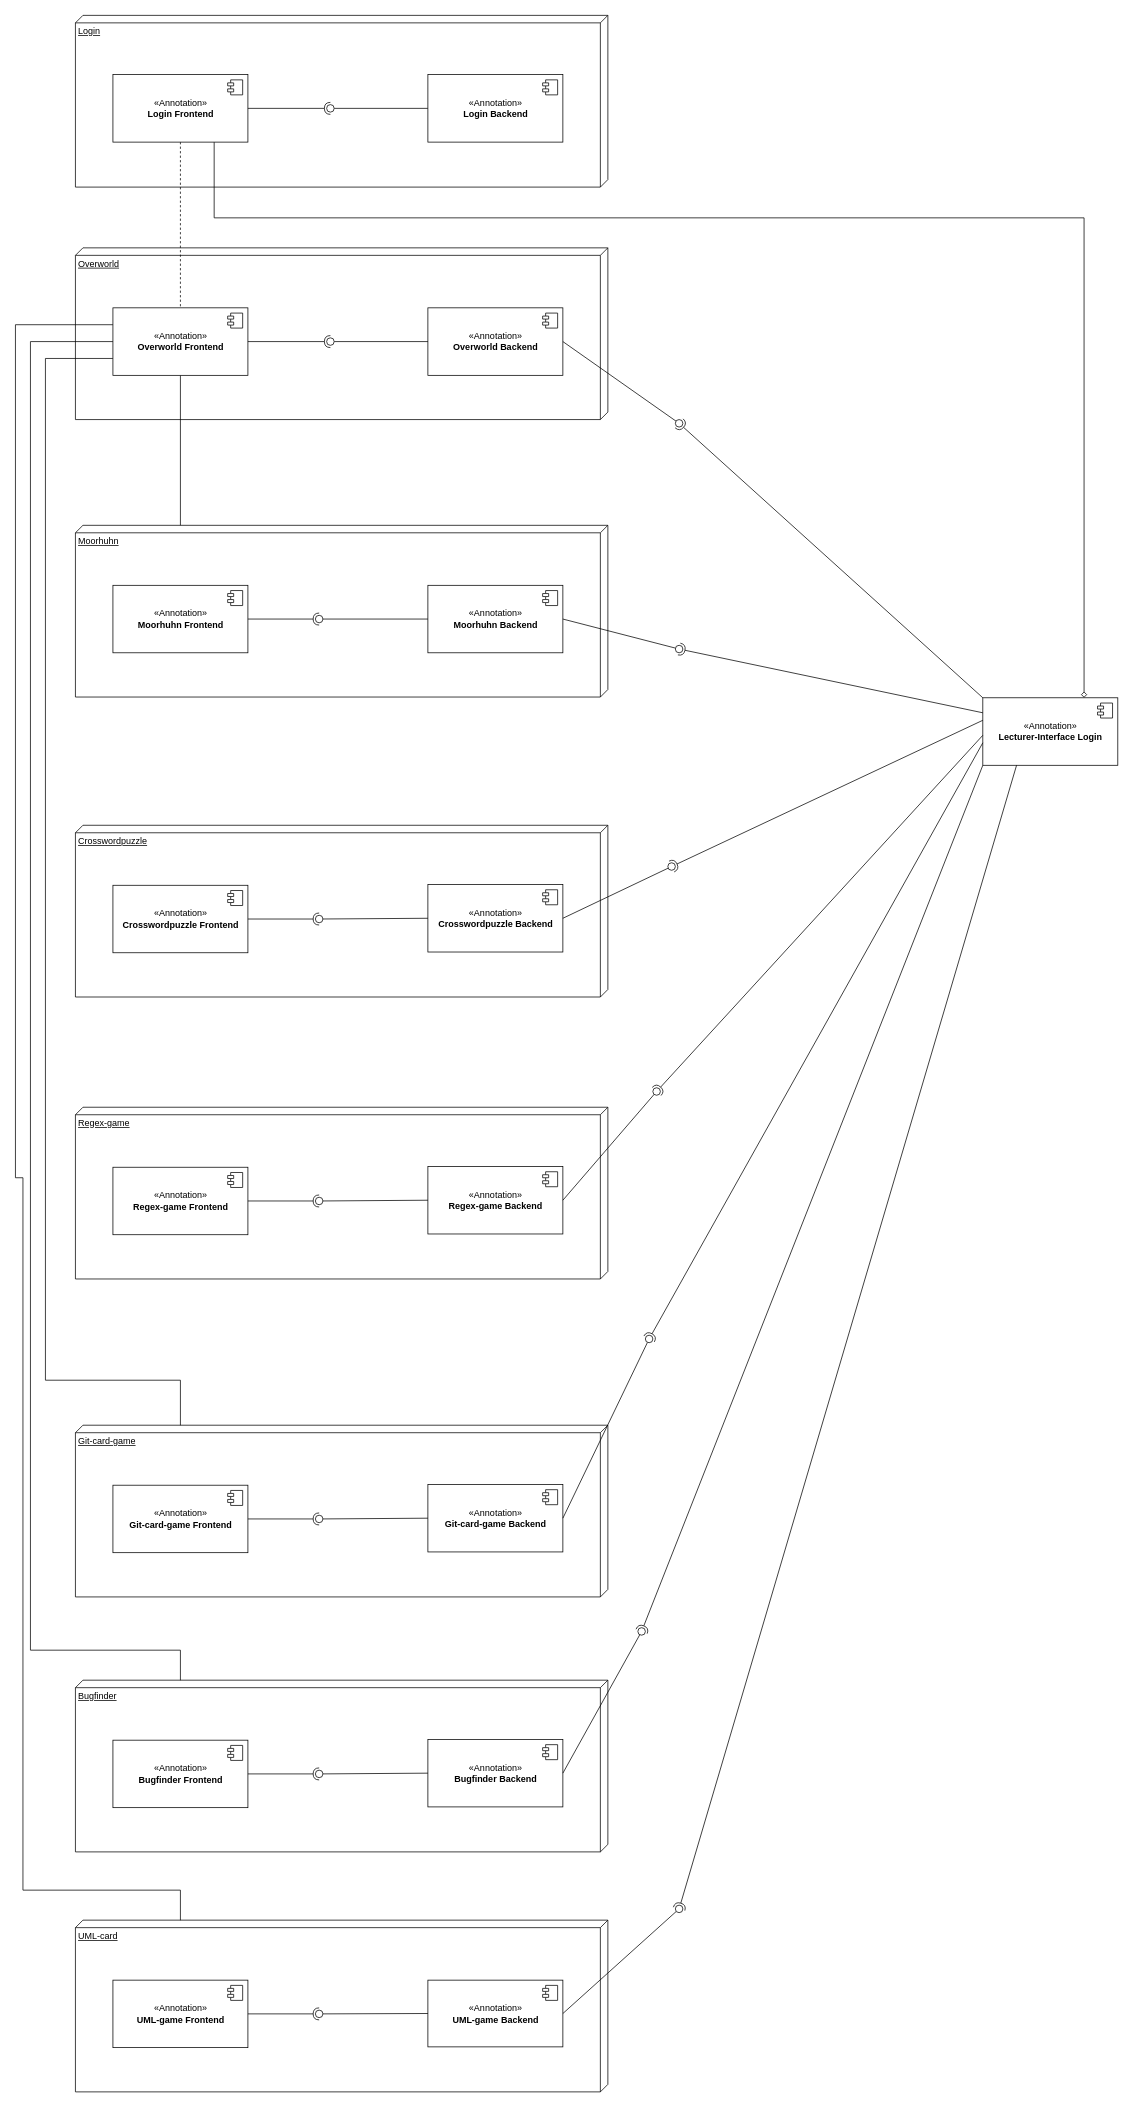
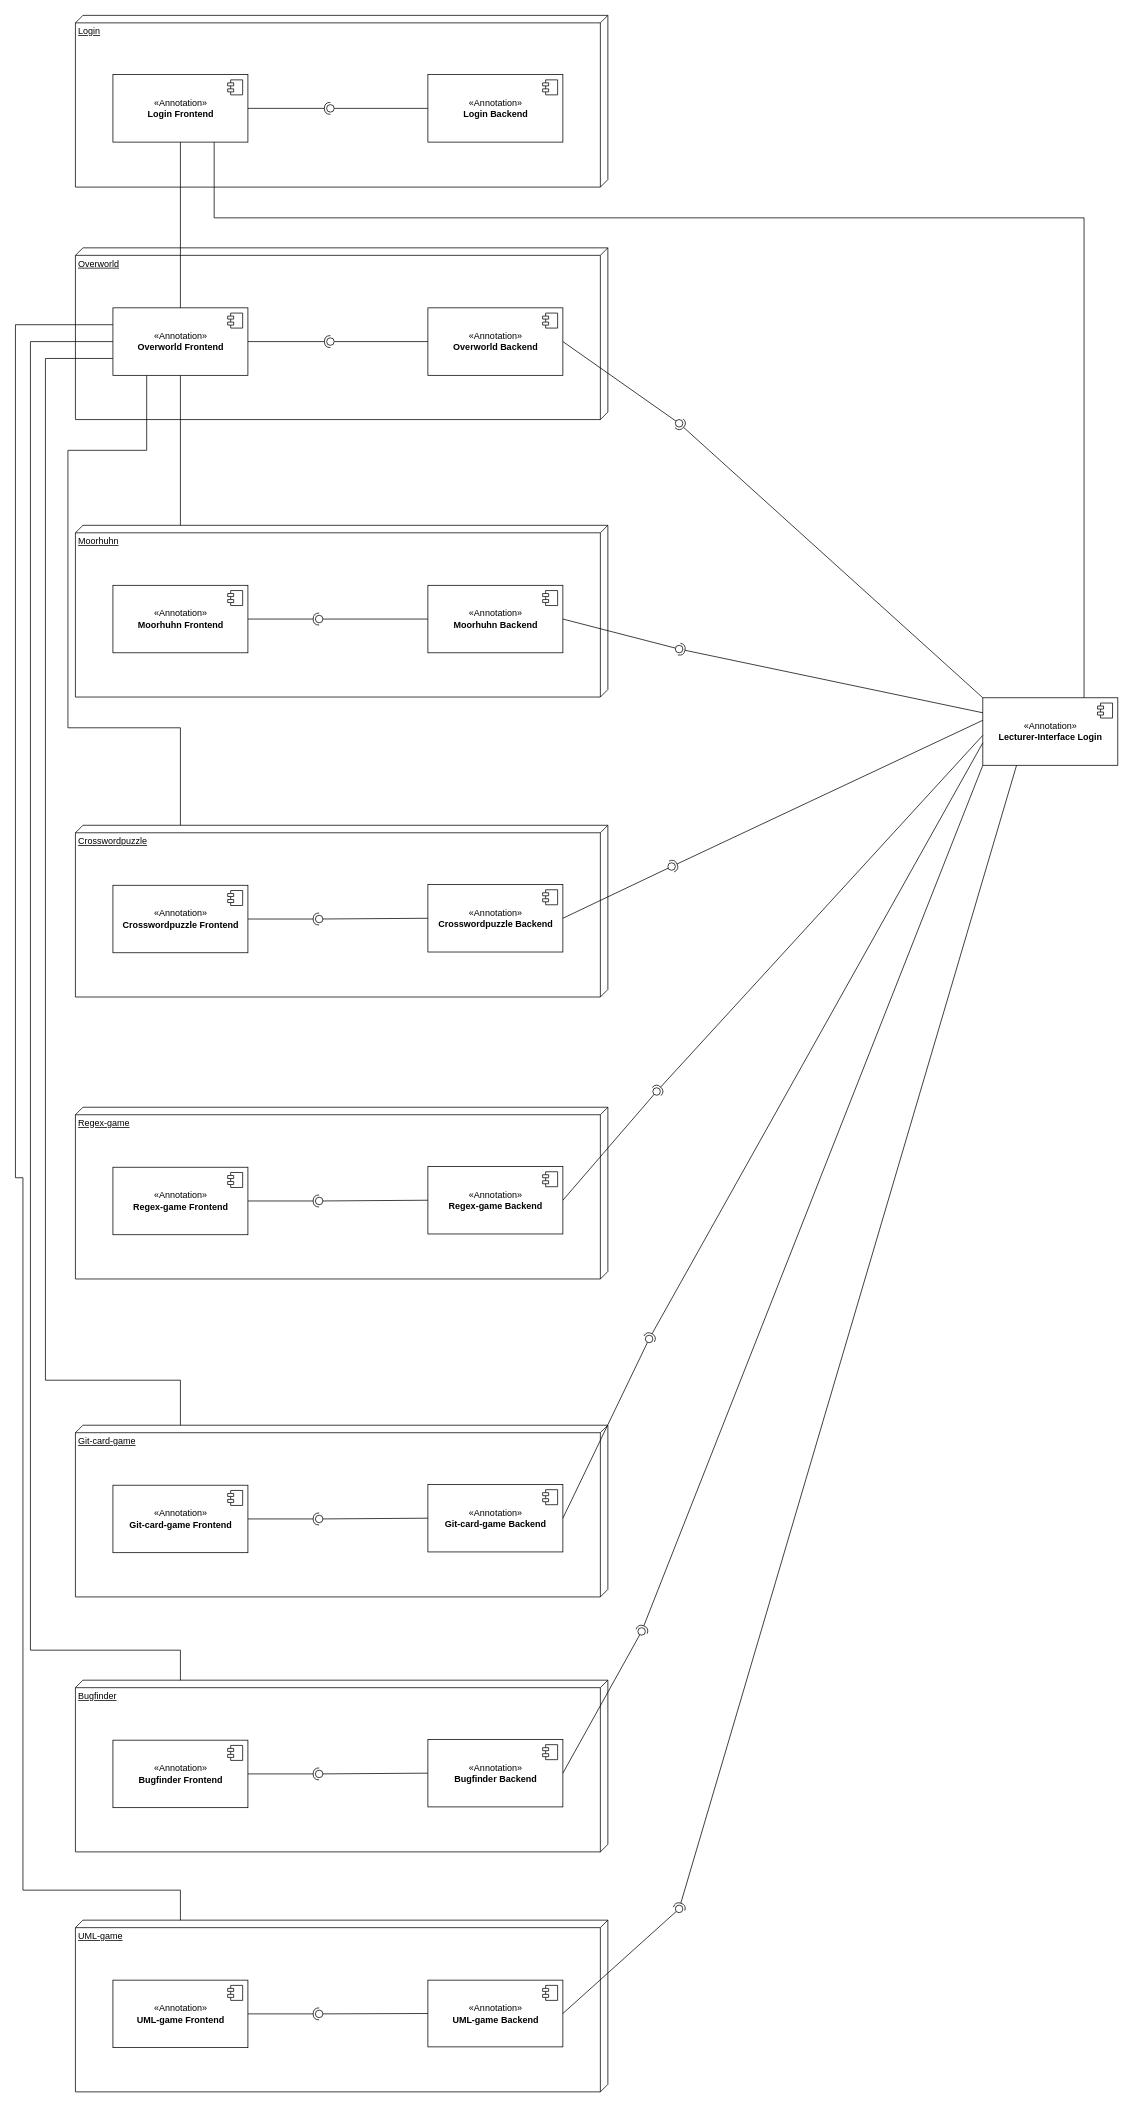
edge "«Annotation» Login Frontend" -- "«Annotation» Overworld Frontend": style dashed -> solid
edge "«Annotation» Overworld Frontend" -- "«Annotation» Crosswordpuzzle Frontend": added
edge "«Annotation» Login Frontend" -> "«Annotation» Lecturer-Interface Login": arrowhead diamond -> none
node "UML-card": label "UML-card" -> "UML-game"
